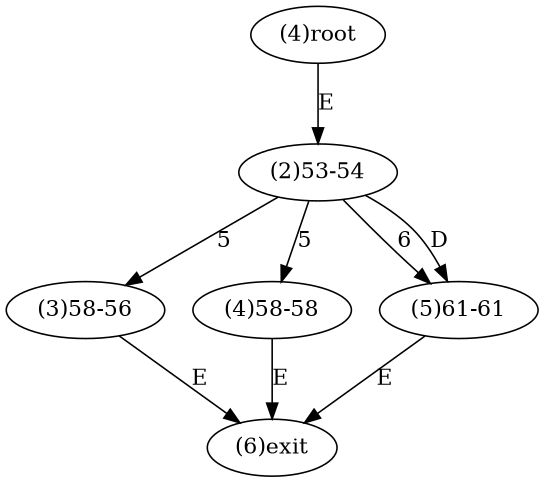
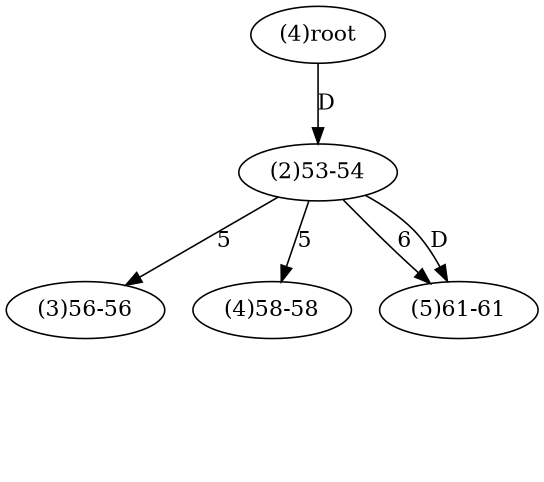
edge "(4)root" -> "(2)53-54": label "E" -> "D"
node "(3)58-56": label "(3)58-56" -> "(3)56-56"
node "(6)exit": removed
